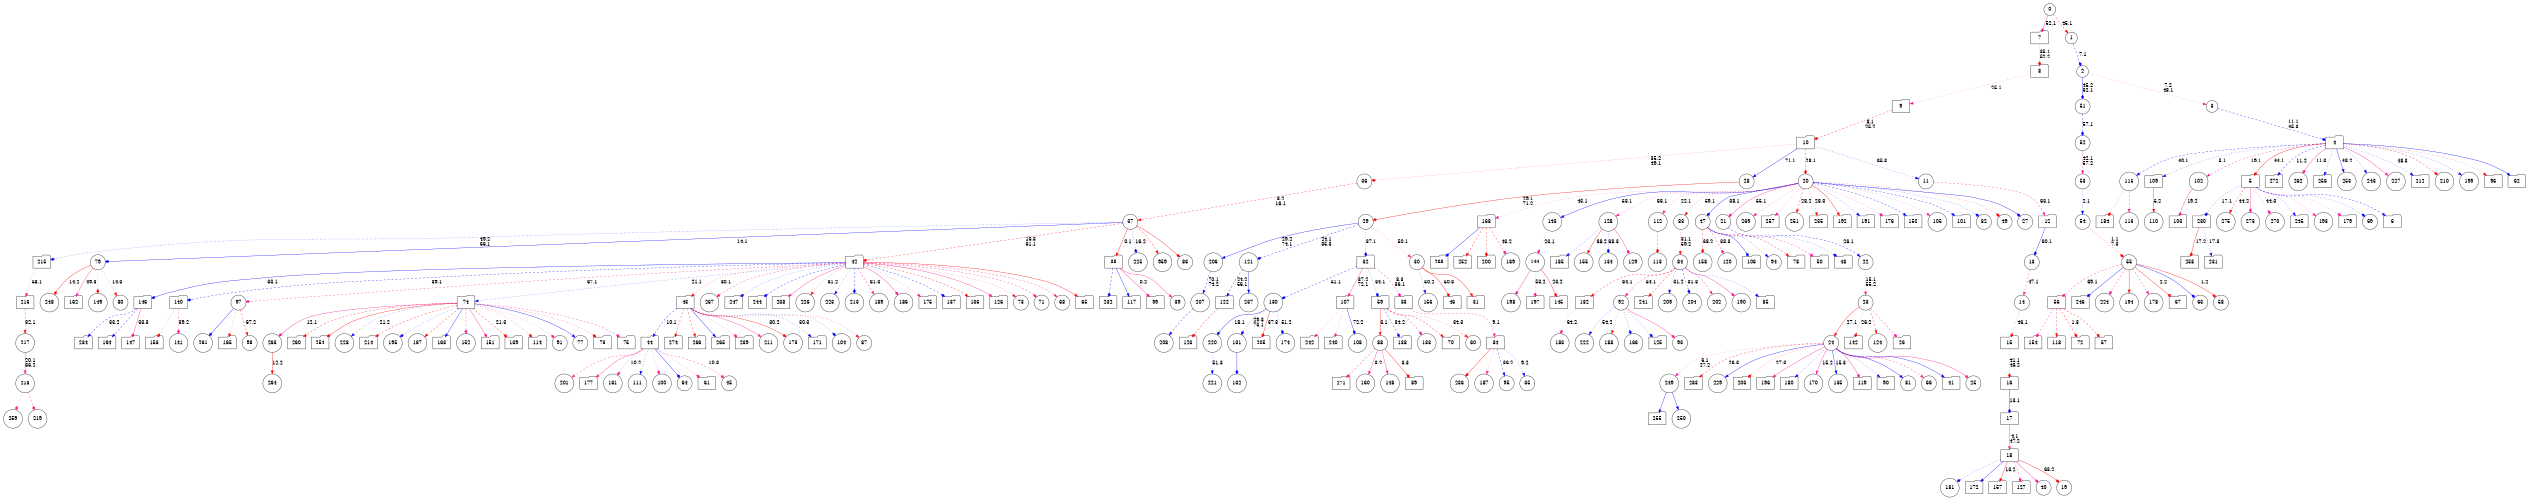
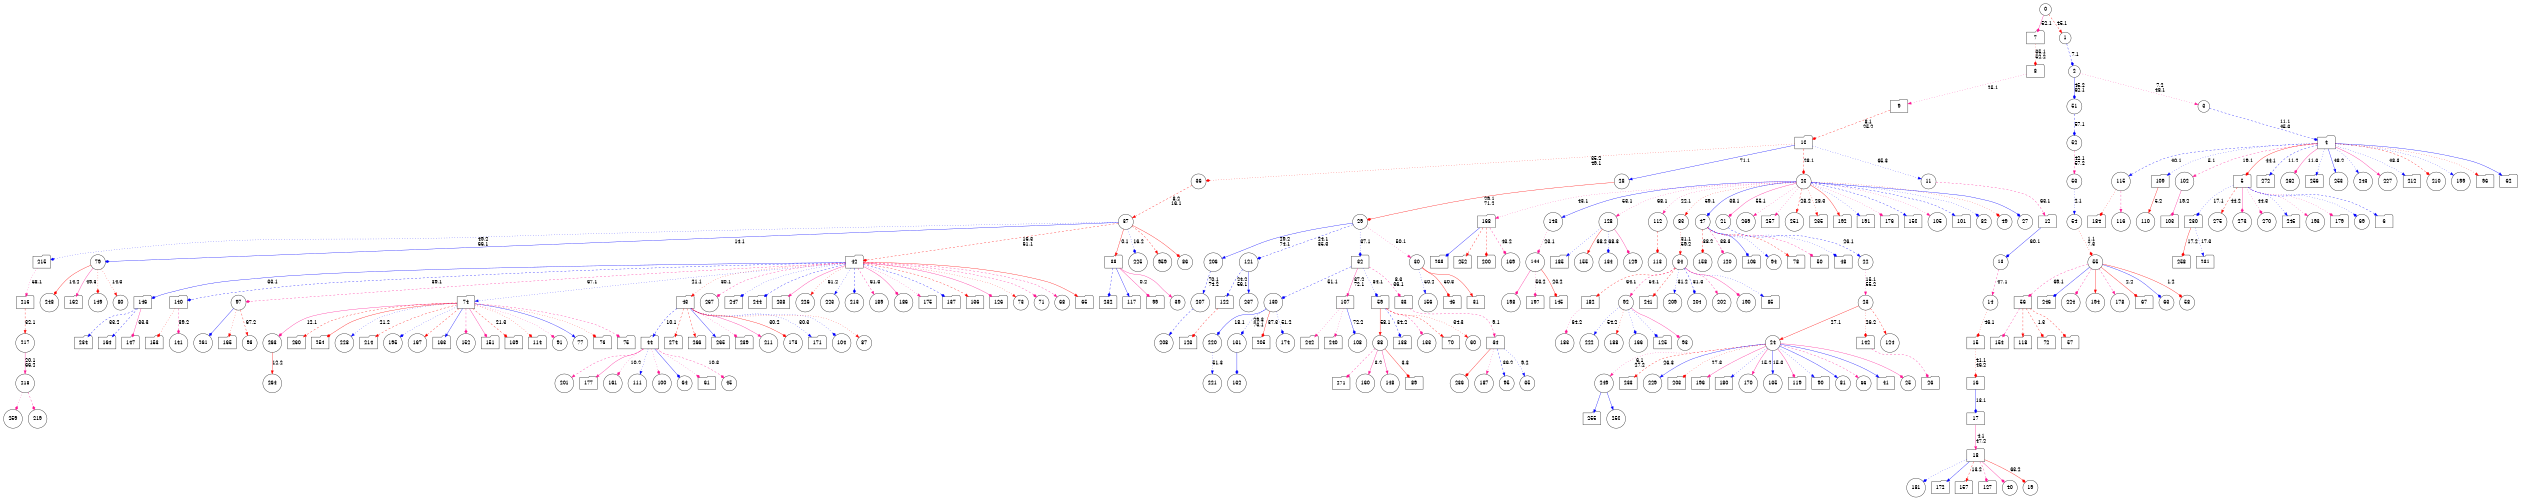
edge "23" -> "26": now "142" -> "26"
edge "59" -> "88": label "3,1" -> "58,1"
edge "18" -> "157": style solid -> dashed
